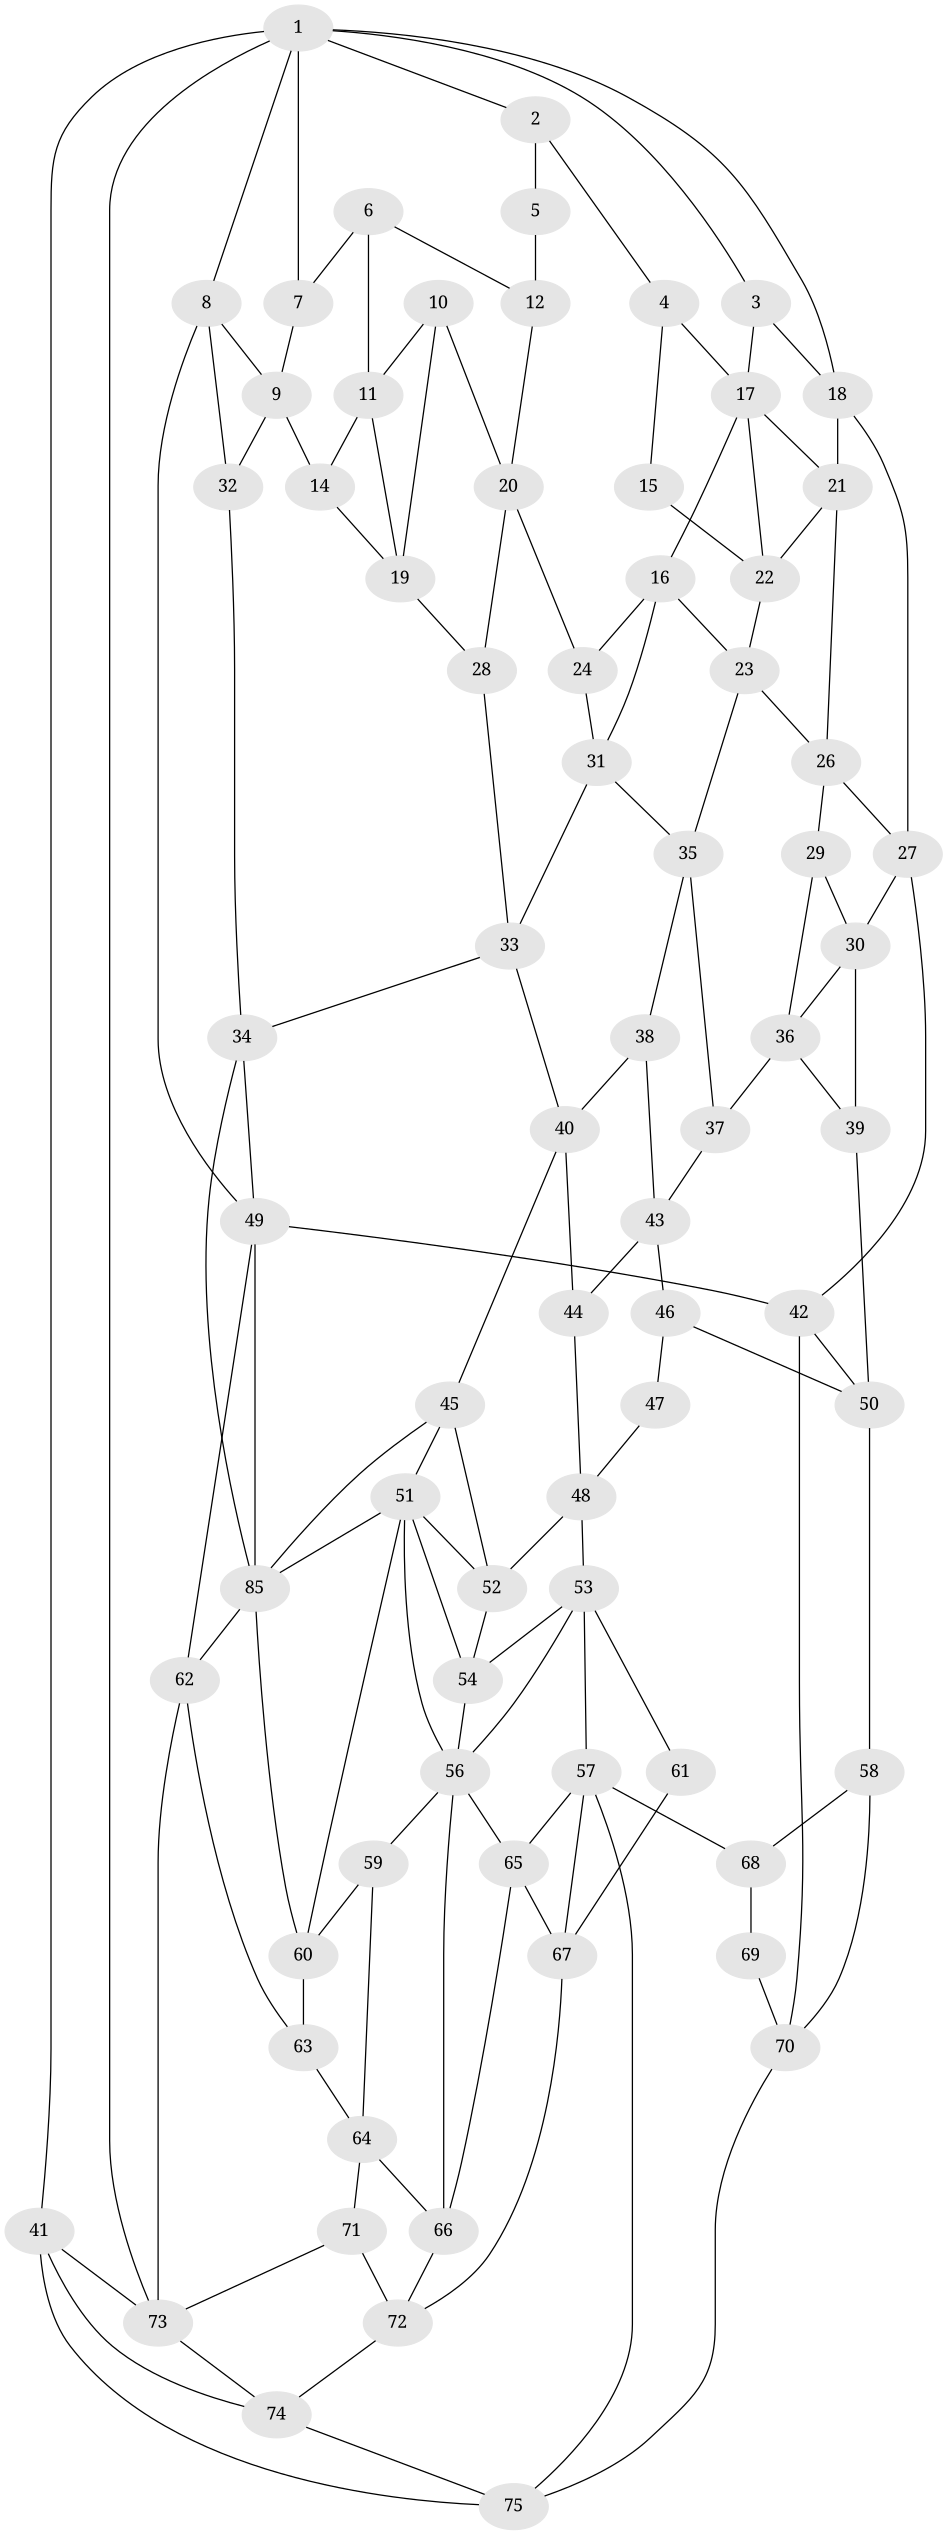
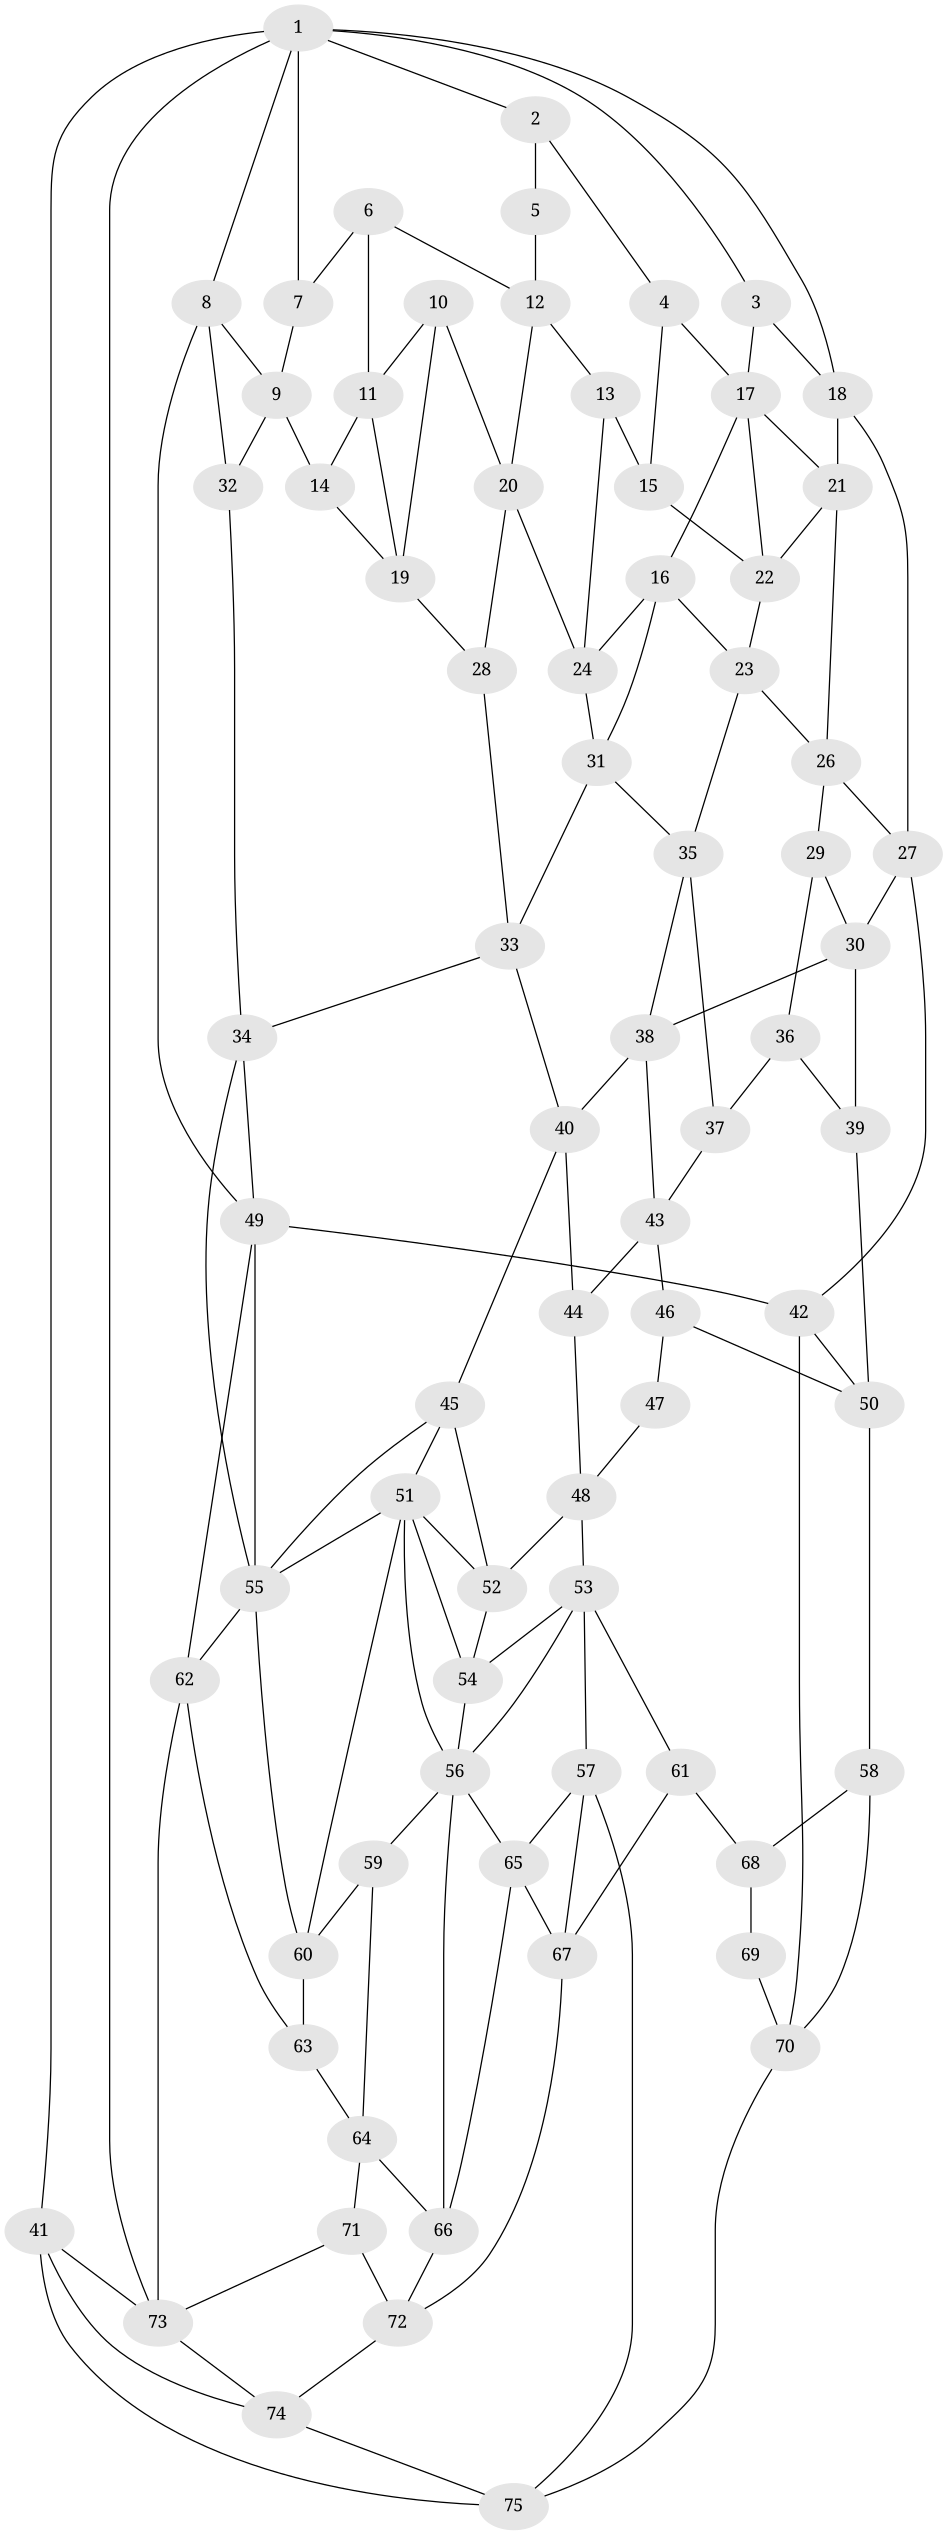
node "13": added
edge "30" -- "36": now "30" -- "38"
node "85": label "85" -> "55"
edge "57" -- "68": now "61" -- "68"
